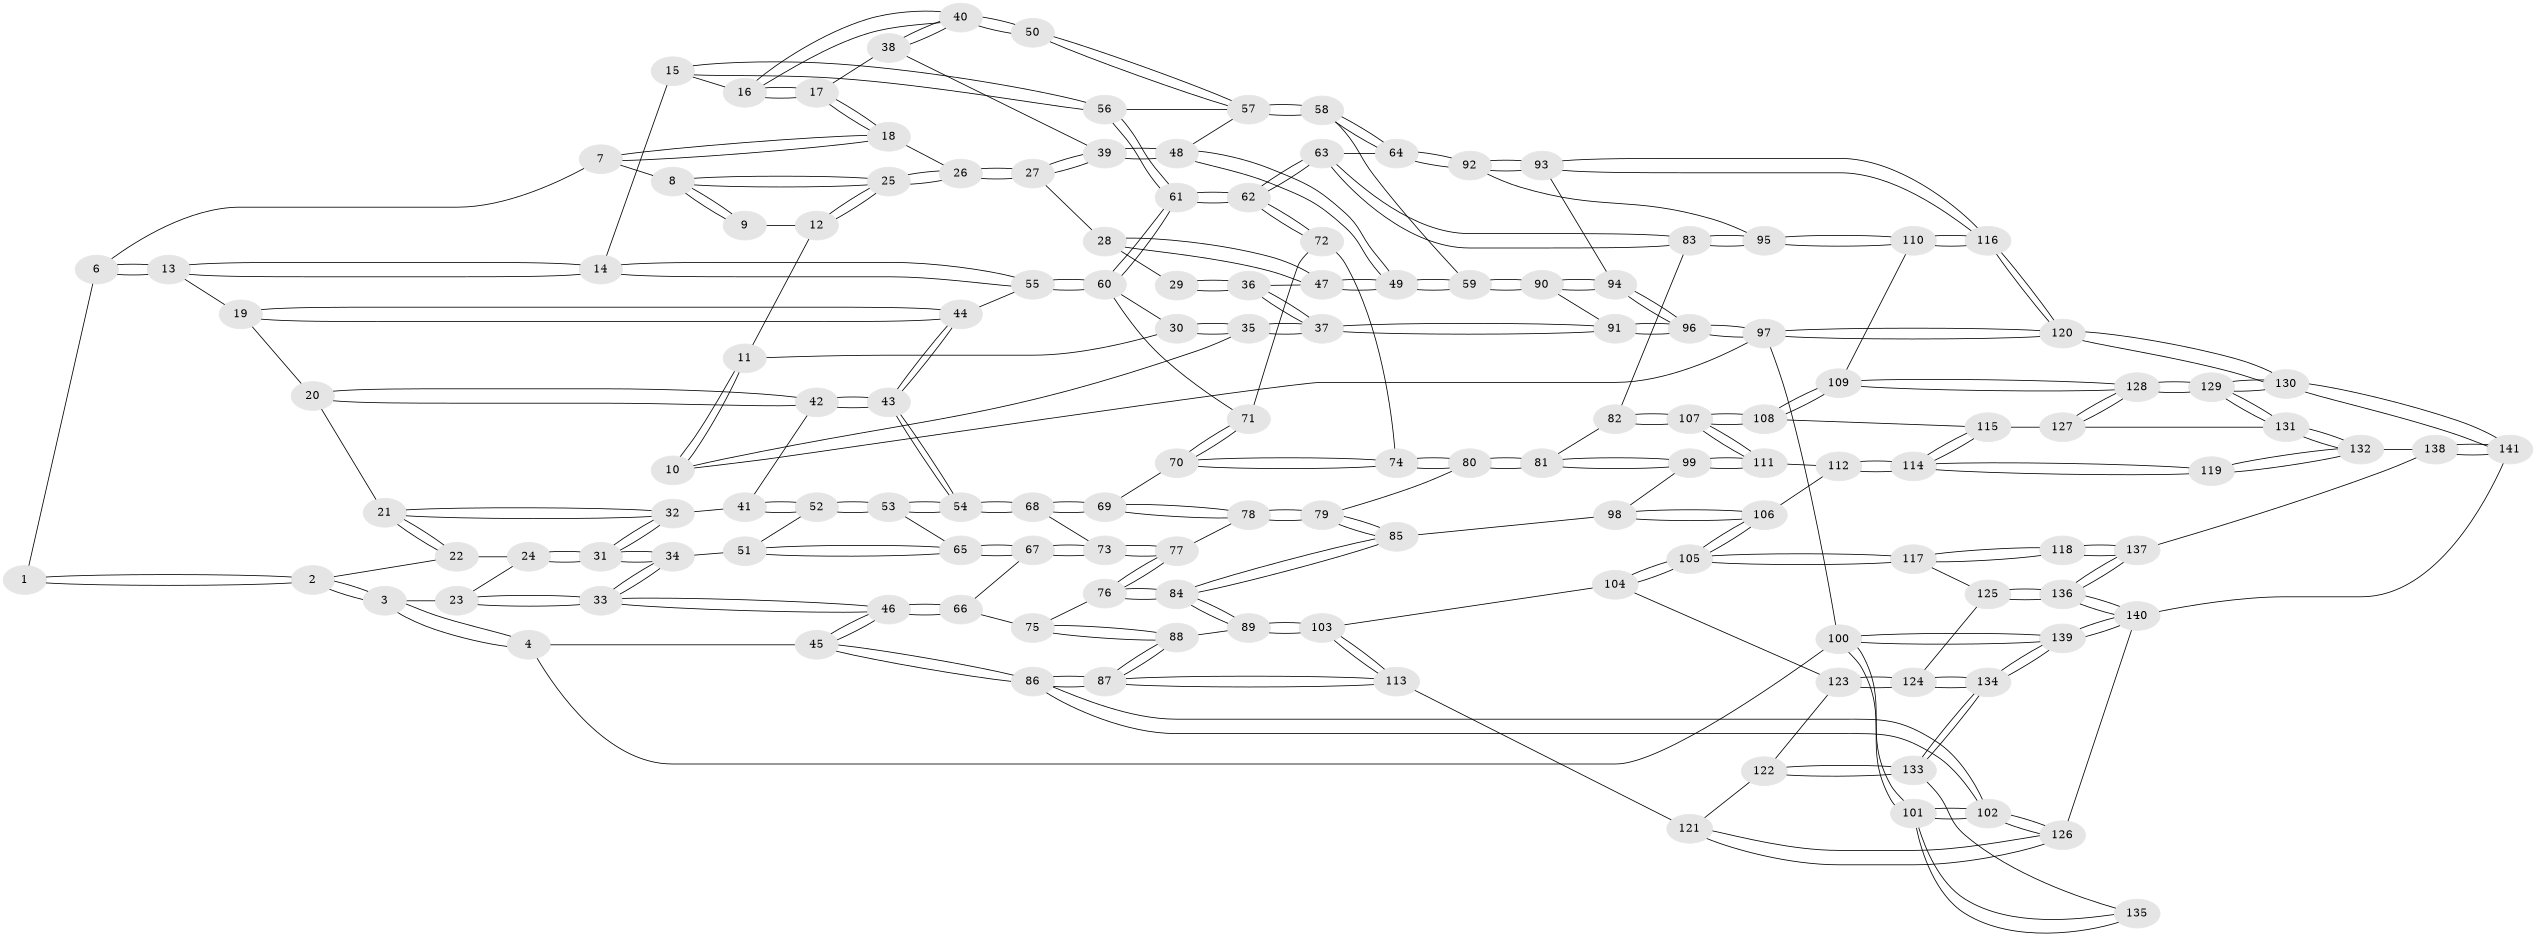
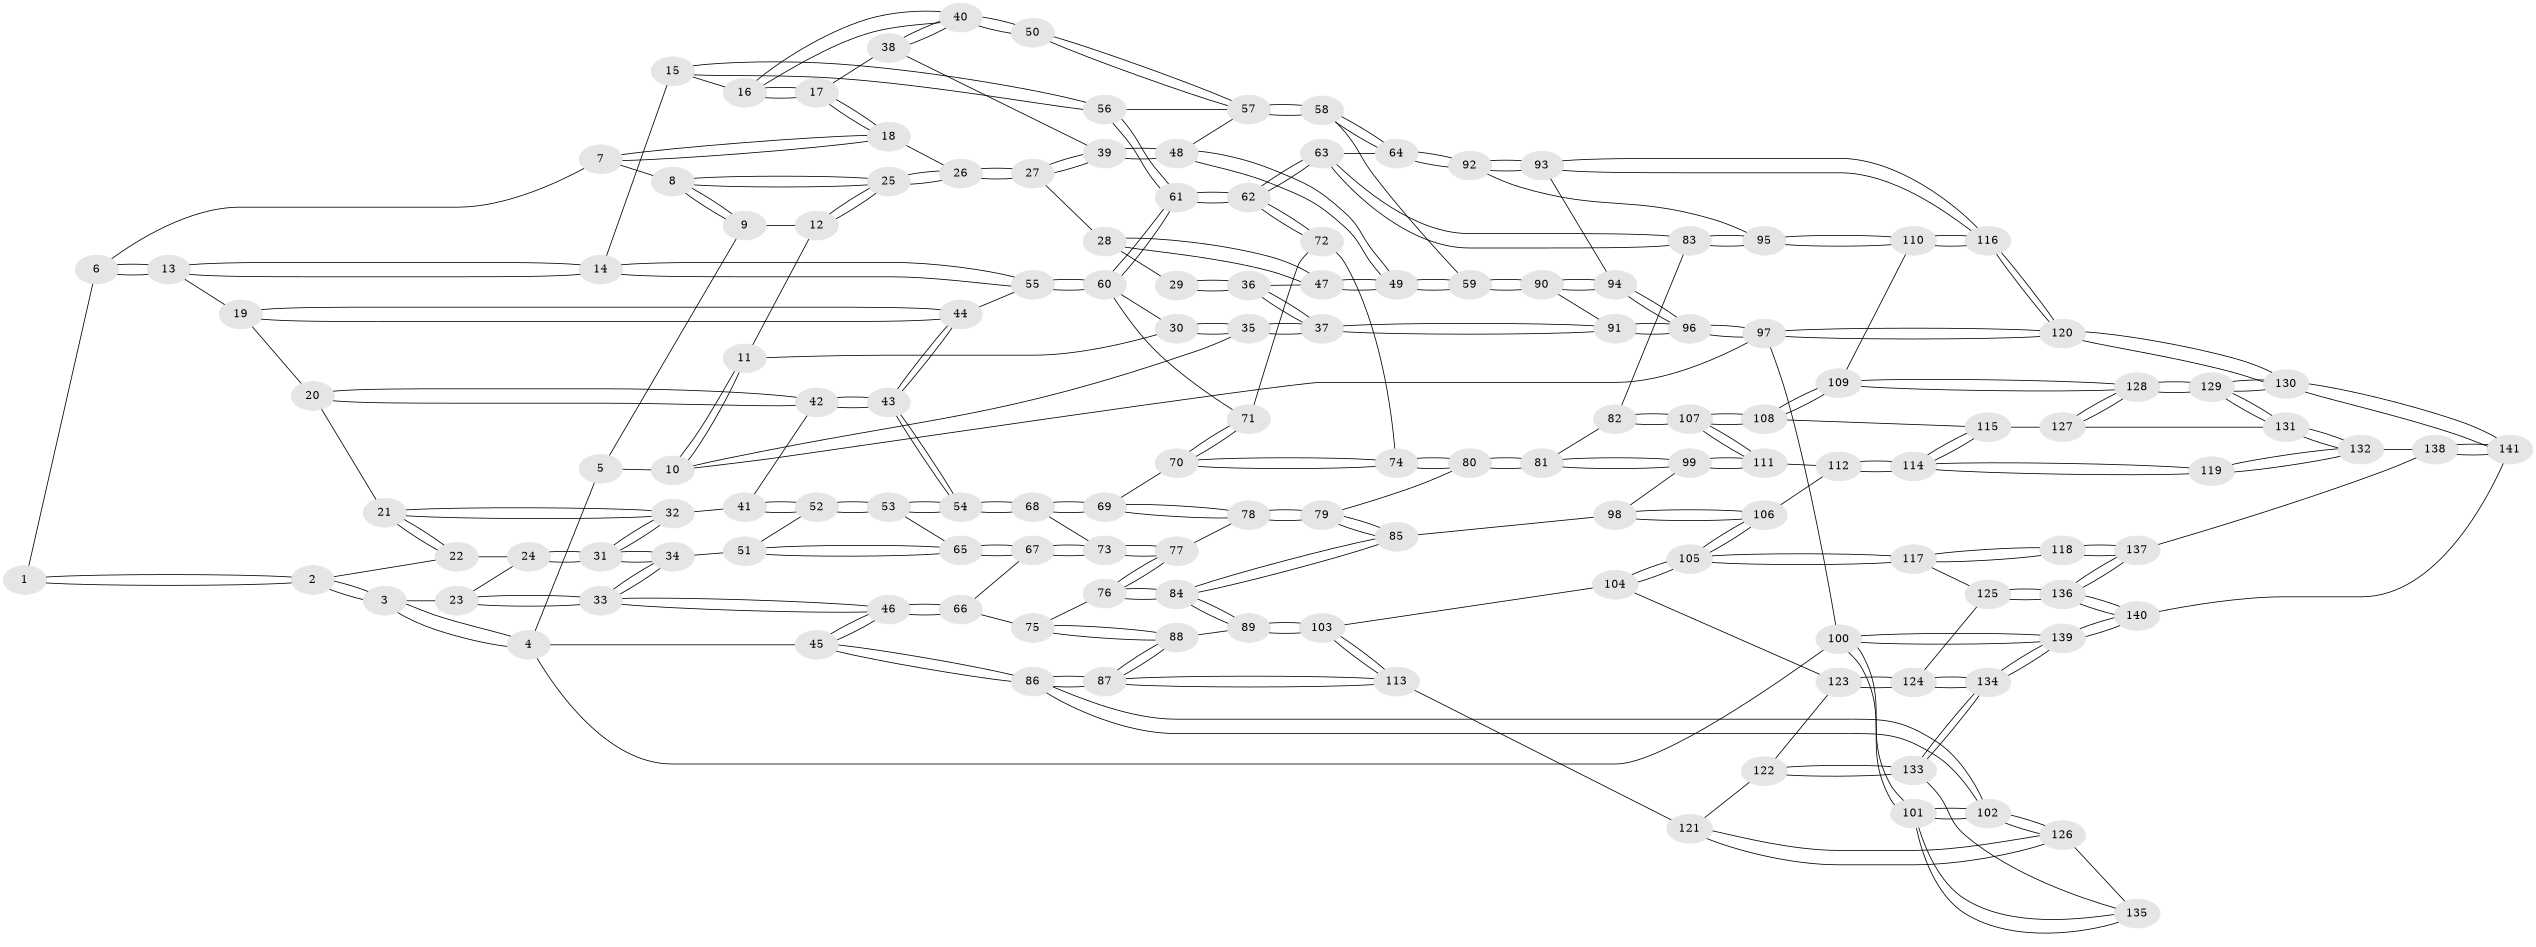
node "5": added
edge "140" -- "126": now "135" -- "126"
